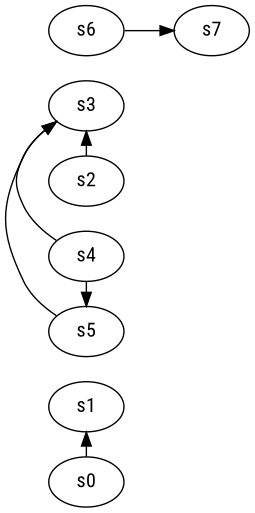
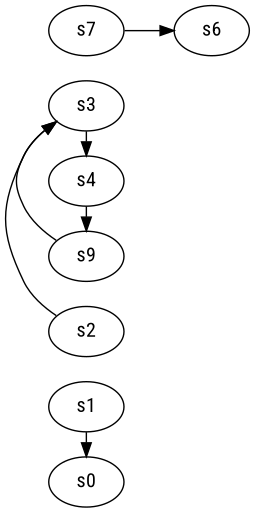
edge "s6" -> "s7": reversed
edge "s4" -> "s3": reversed
node "s5": label "s5" -> "s9"
edge "s0" -> "s1": reversed
